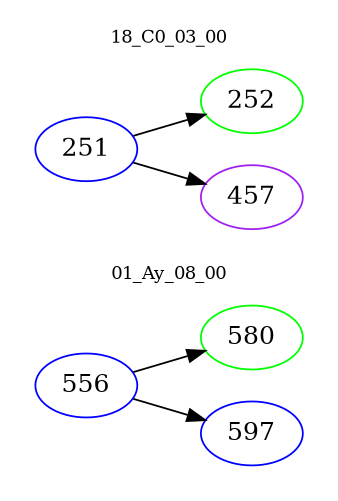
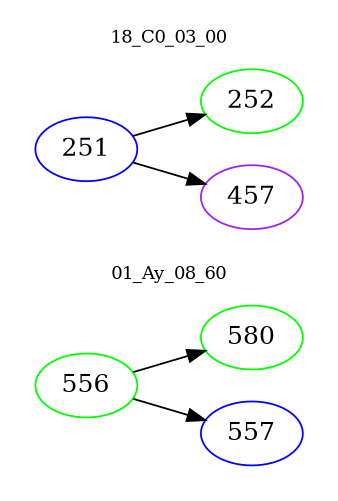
cluster "01_Ay_08_00": label "01_Ay_08_00" -> "01_Ay_08_60"
node "556": color blue -> green
node "597": label "597" -> "557"
